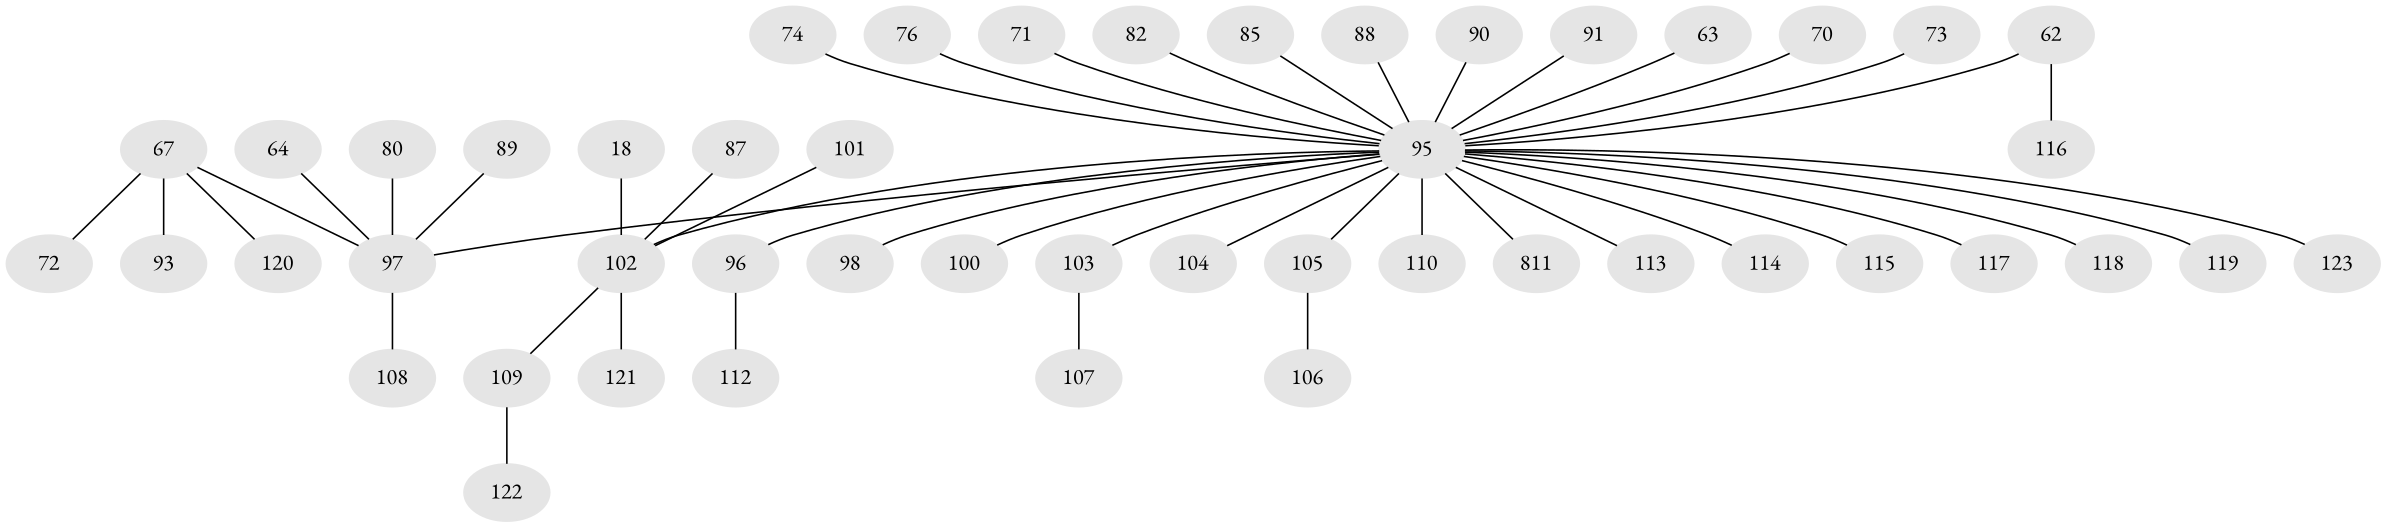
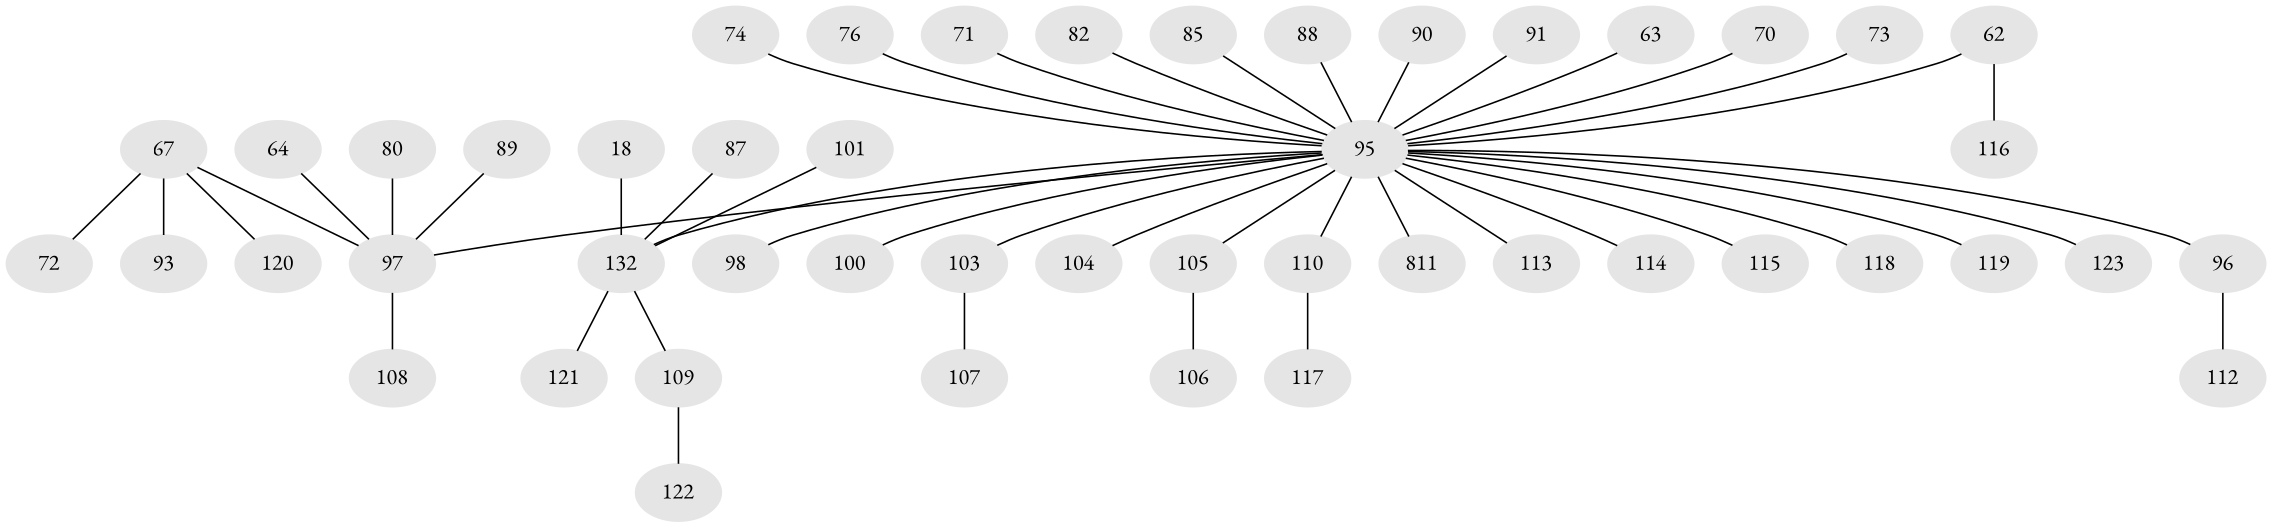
edge "95" -- "117": now "110" -- "117"
node "102": label "102" -> "132"
